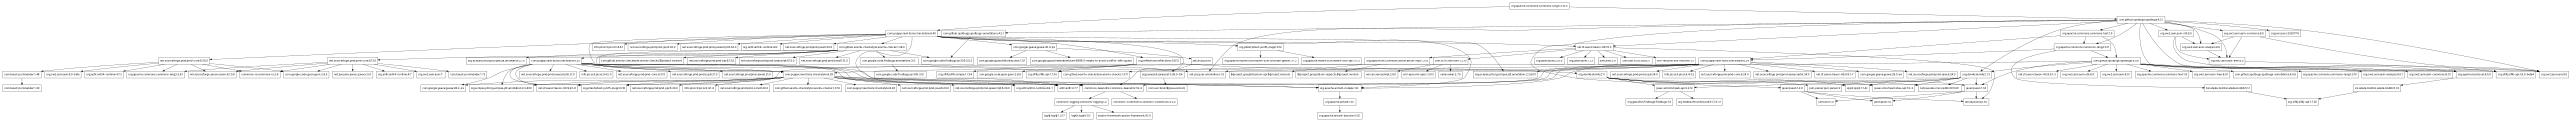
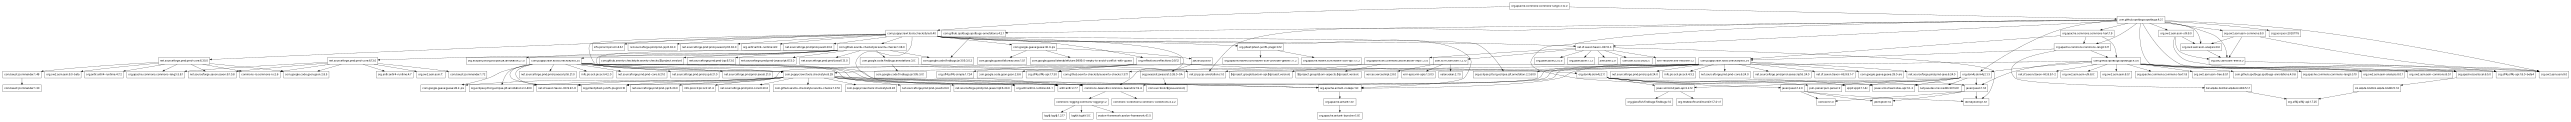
node "net.java.dev.javacc:javacc:5.0": removed
